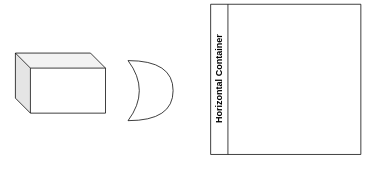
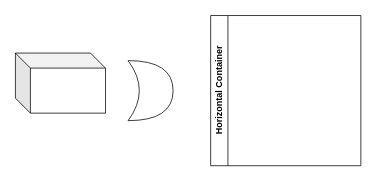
node "Horizontal Container": moved (285, 79) -> (285, 90)
